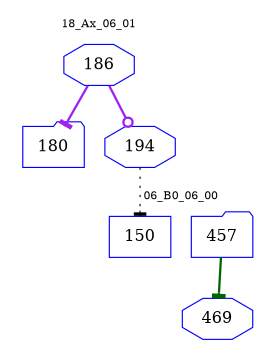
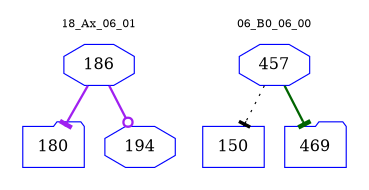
edge "194" -> "150": now "457" -> "150"
node "457": shape folder -> octagon
node "469": shape octagon -> folder
